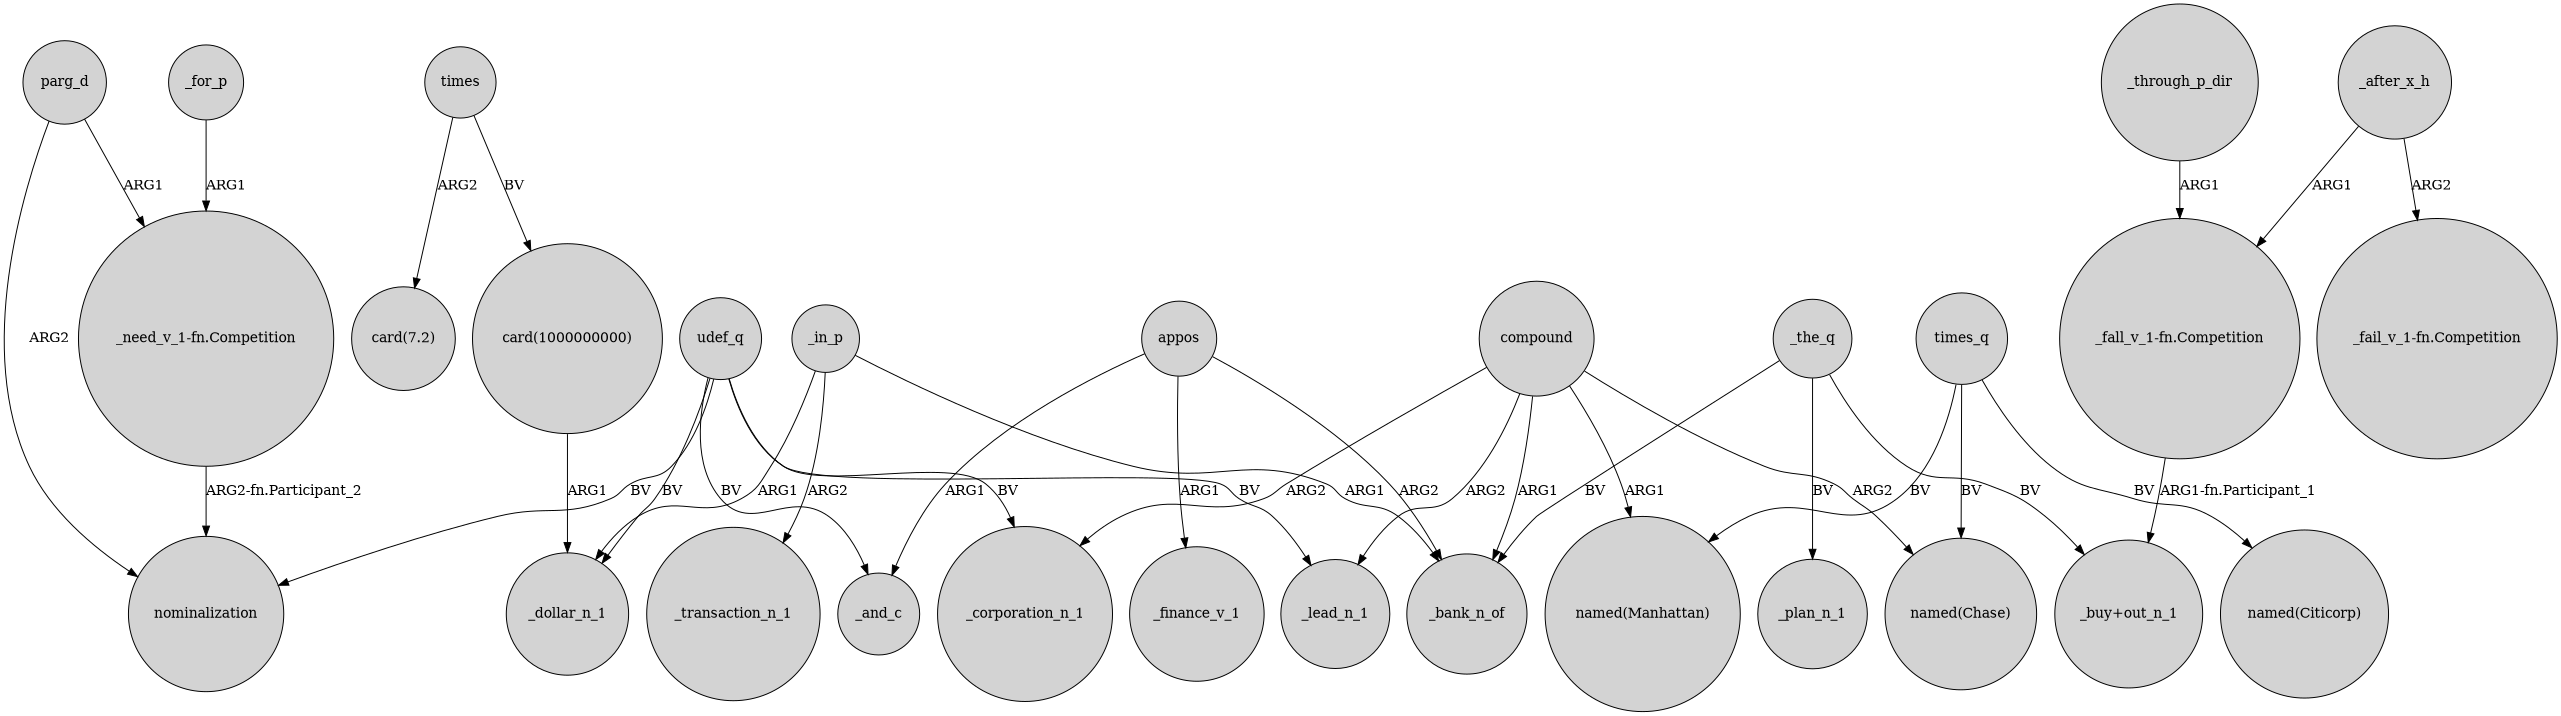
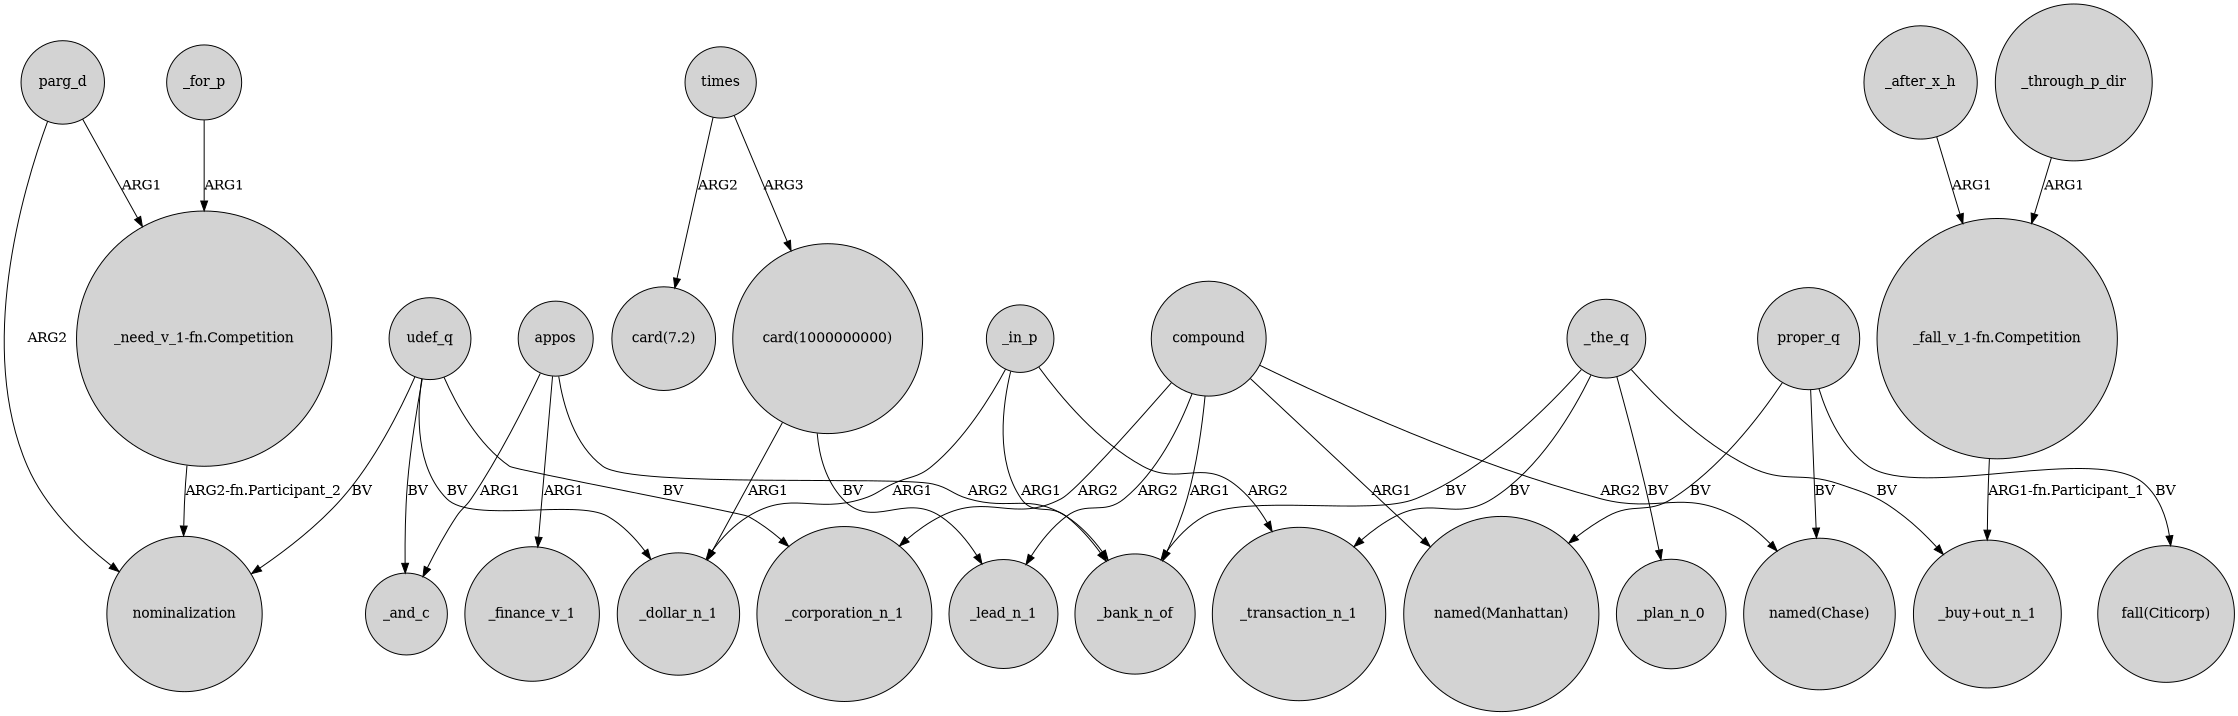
edge "times" -> "card(1000000000)": label "BV" -> "ARG3"
node "times_q": label "times_q" -> "proper_q"
node "_fail_v_1-fn.Competition": removed
edge "udef_q" -> "_lead_n_1": now "card(1000000000)" -> "_lead_n_1"
edge "_the_q" -> "_transaction_n_1": added, label "BV"
node "_plan_n_1": label "_plan_n_1" -> "_plan_n_0"
node "named(Citicorp)": label "named(Citicorp)" -> "fall(Citicorp)"
